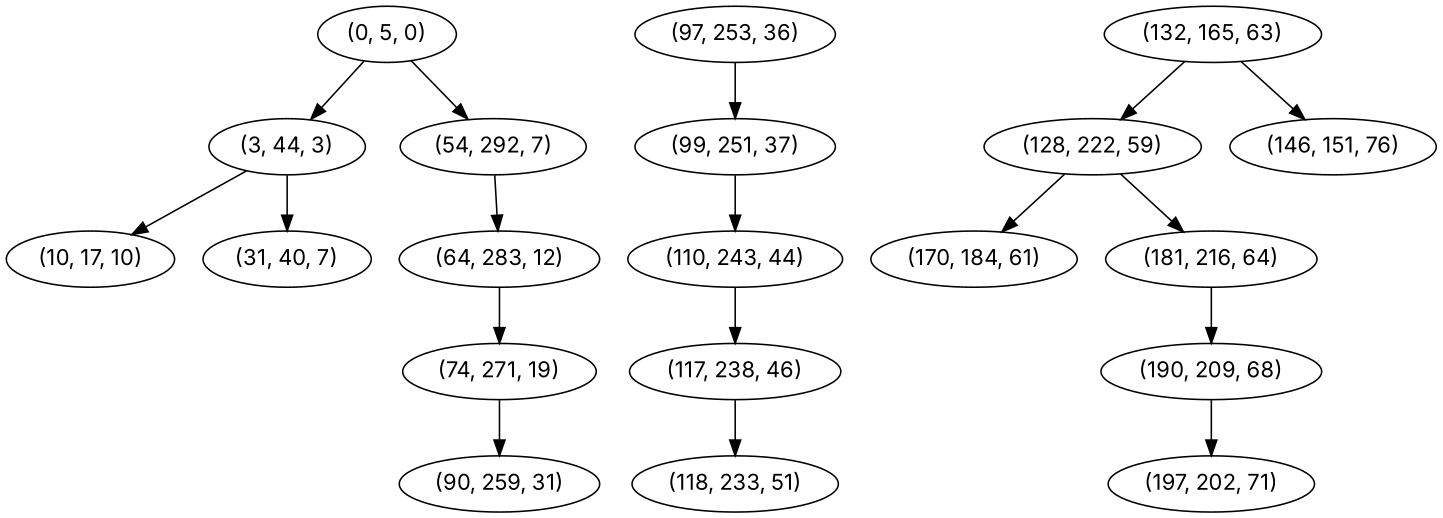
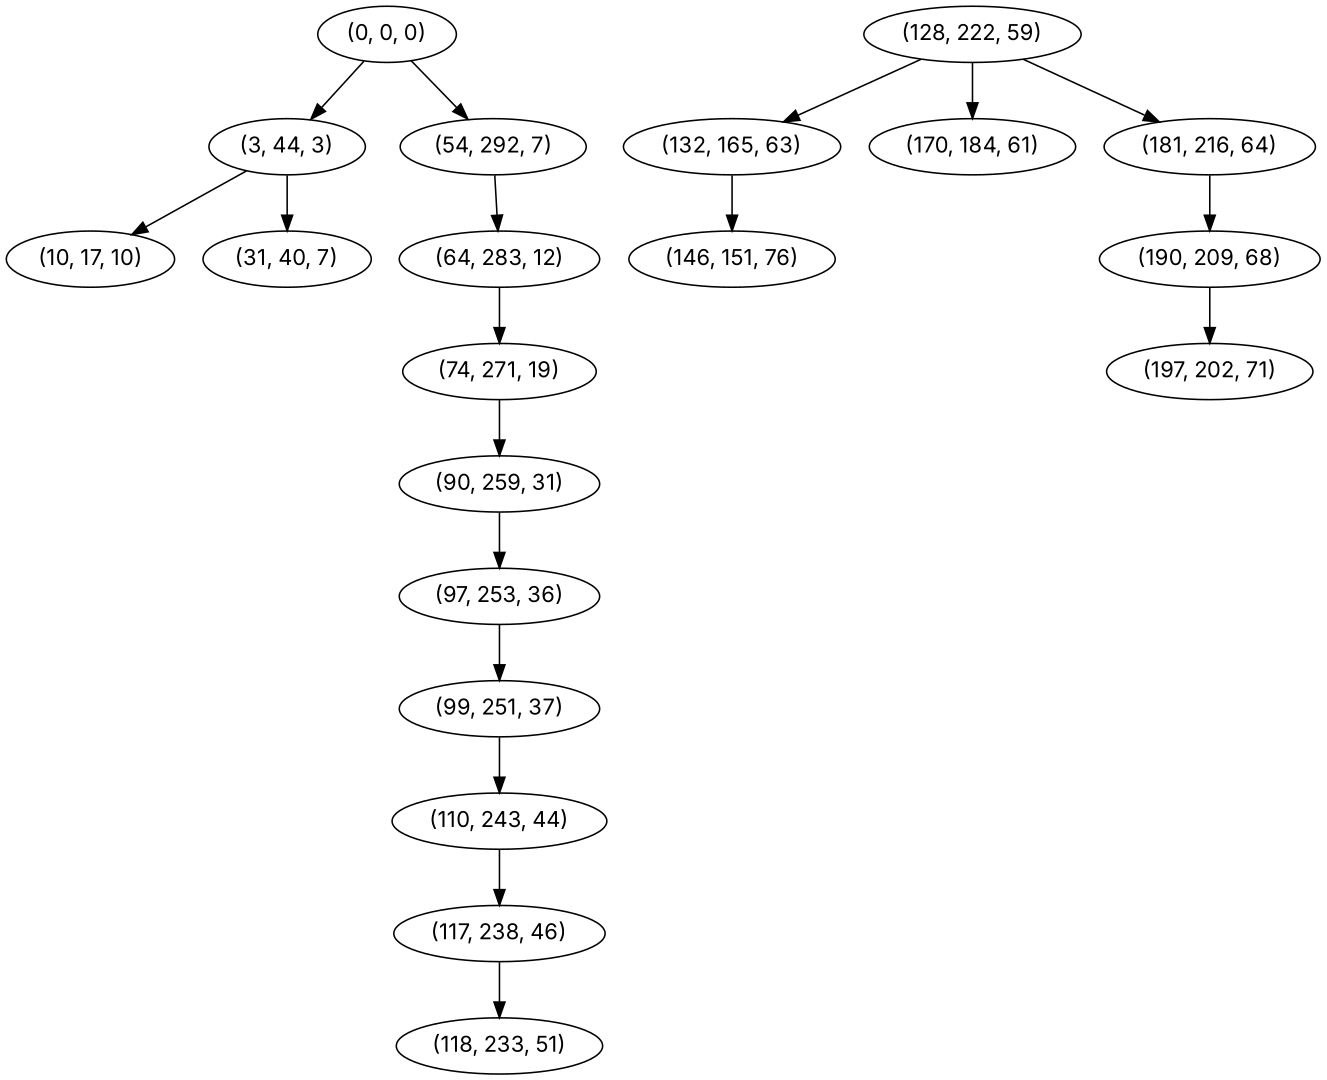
node "(0, 5, 0)": label "(0, 5, 0)" -> "(0, 0, 0)"
edge "(132, 165, 63)" -> "(128, 222, 59)": reversed
edge "(90, 259, 31)" -> "(97, 253, 36)": added
